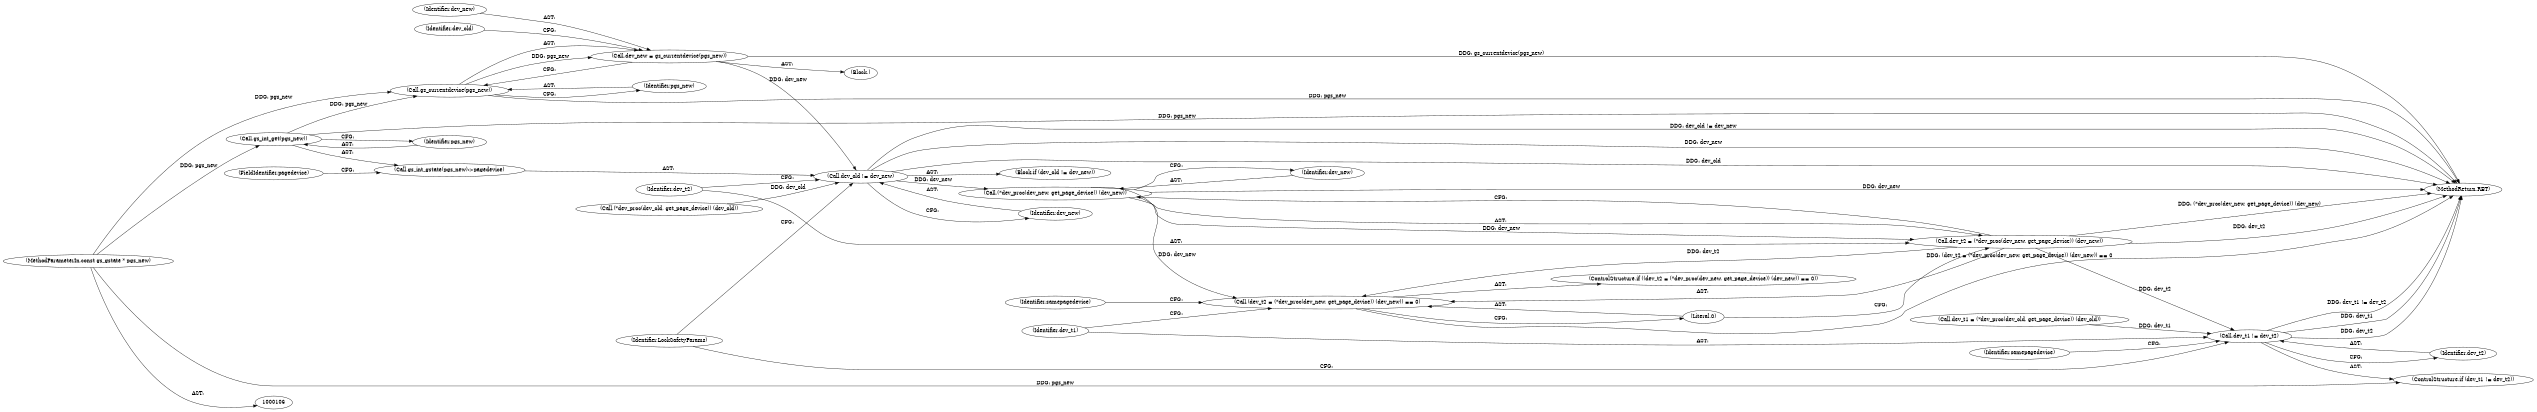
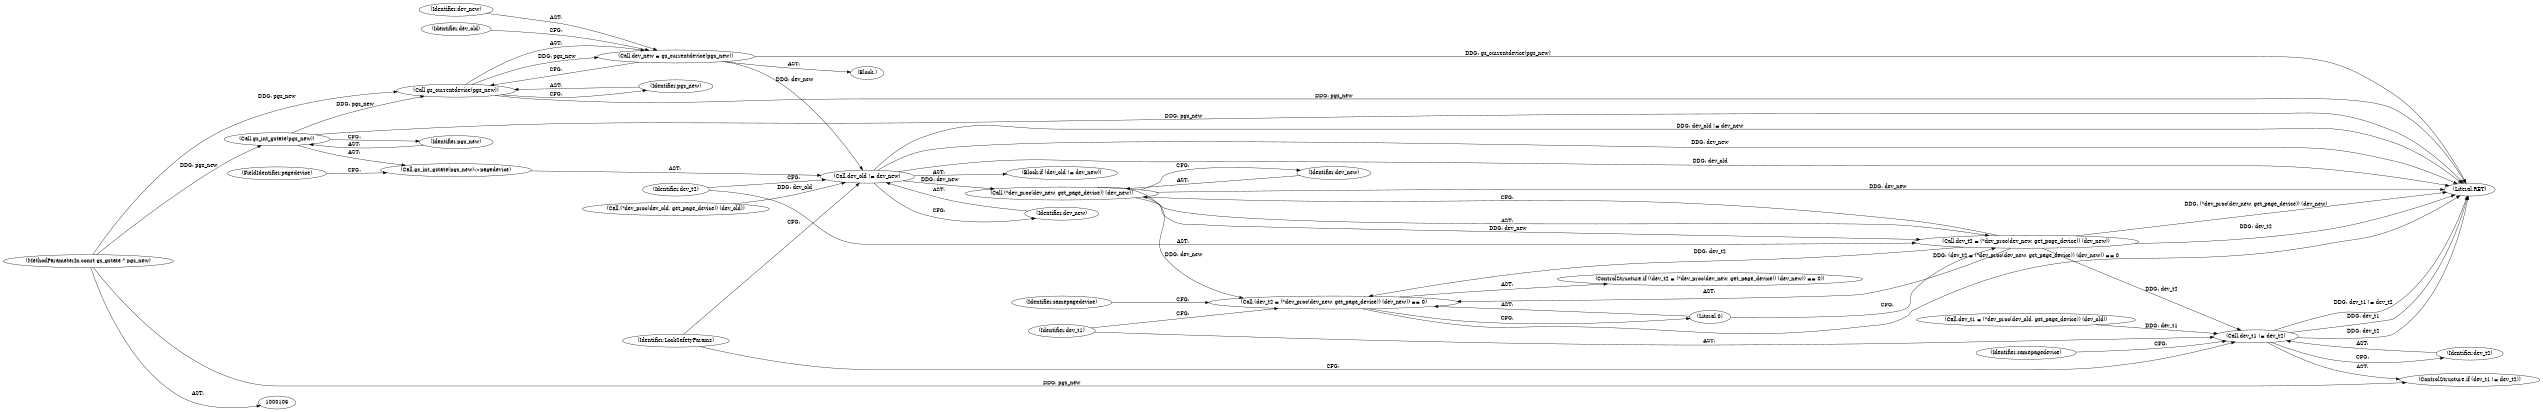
node "(Call,gs_int_get(pgs_new))": label "(Call,gs_int_get(pgs_new))" -> "(Call,gs_int_gstate(pgs_new))"
node "(MethodReturn,RET)": label "(MethodReturn,RET)" -> "(Literal,RET)"
